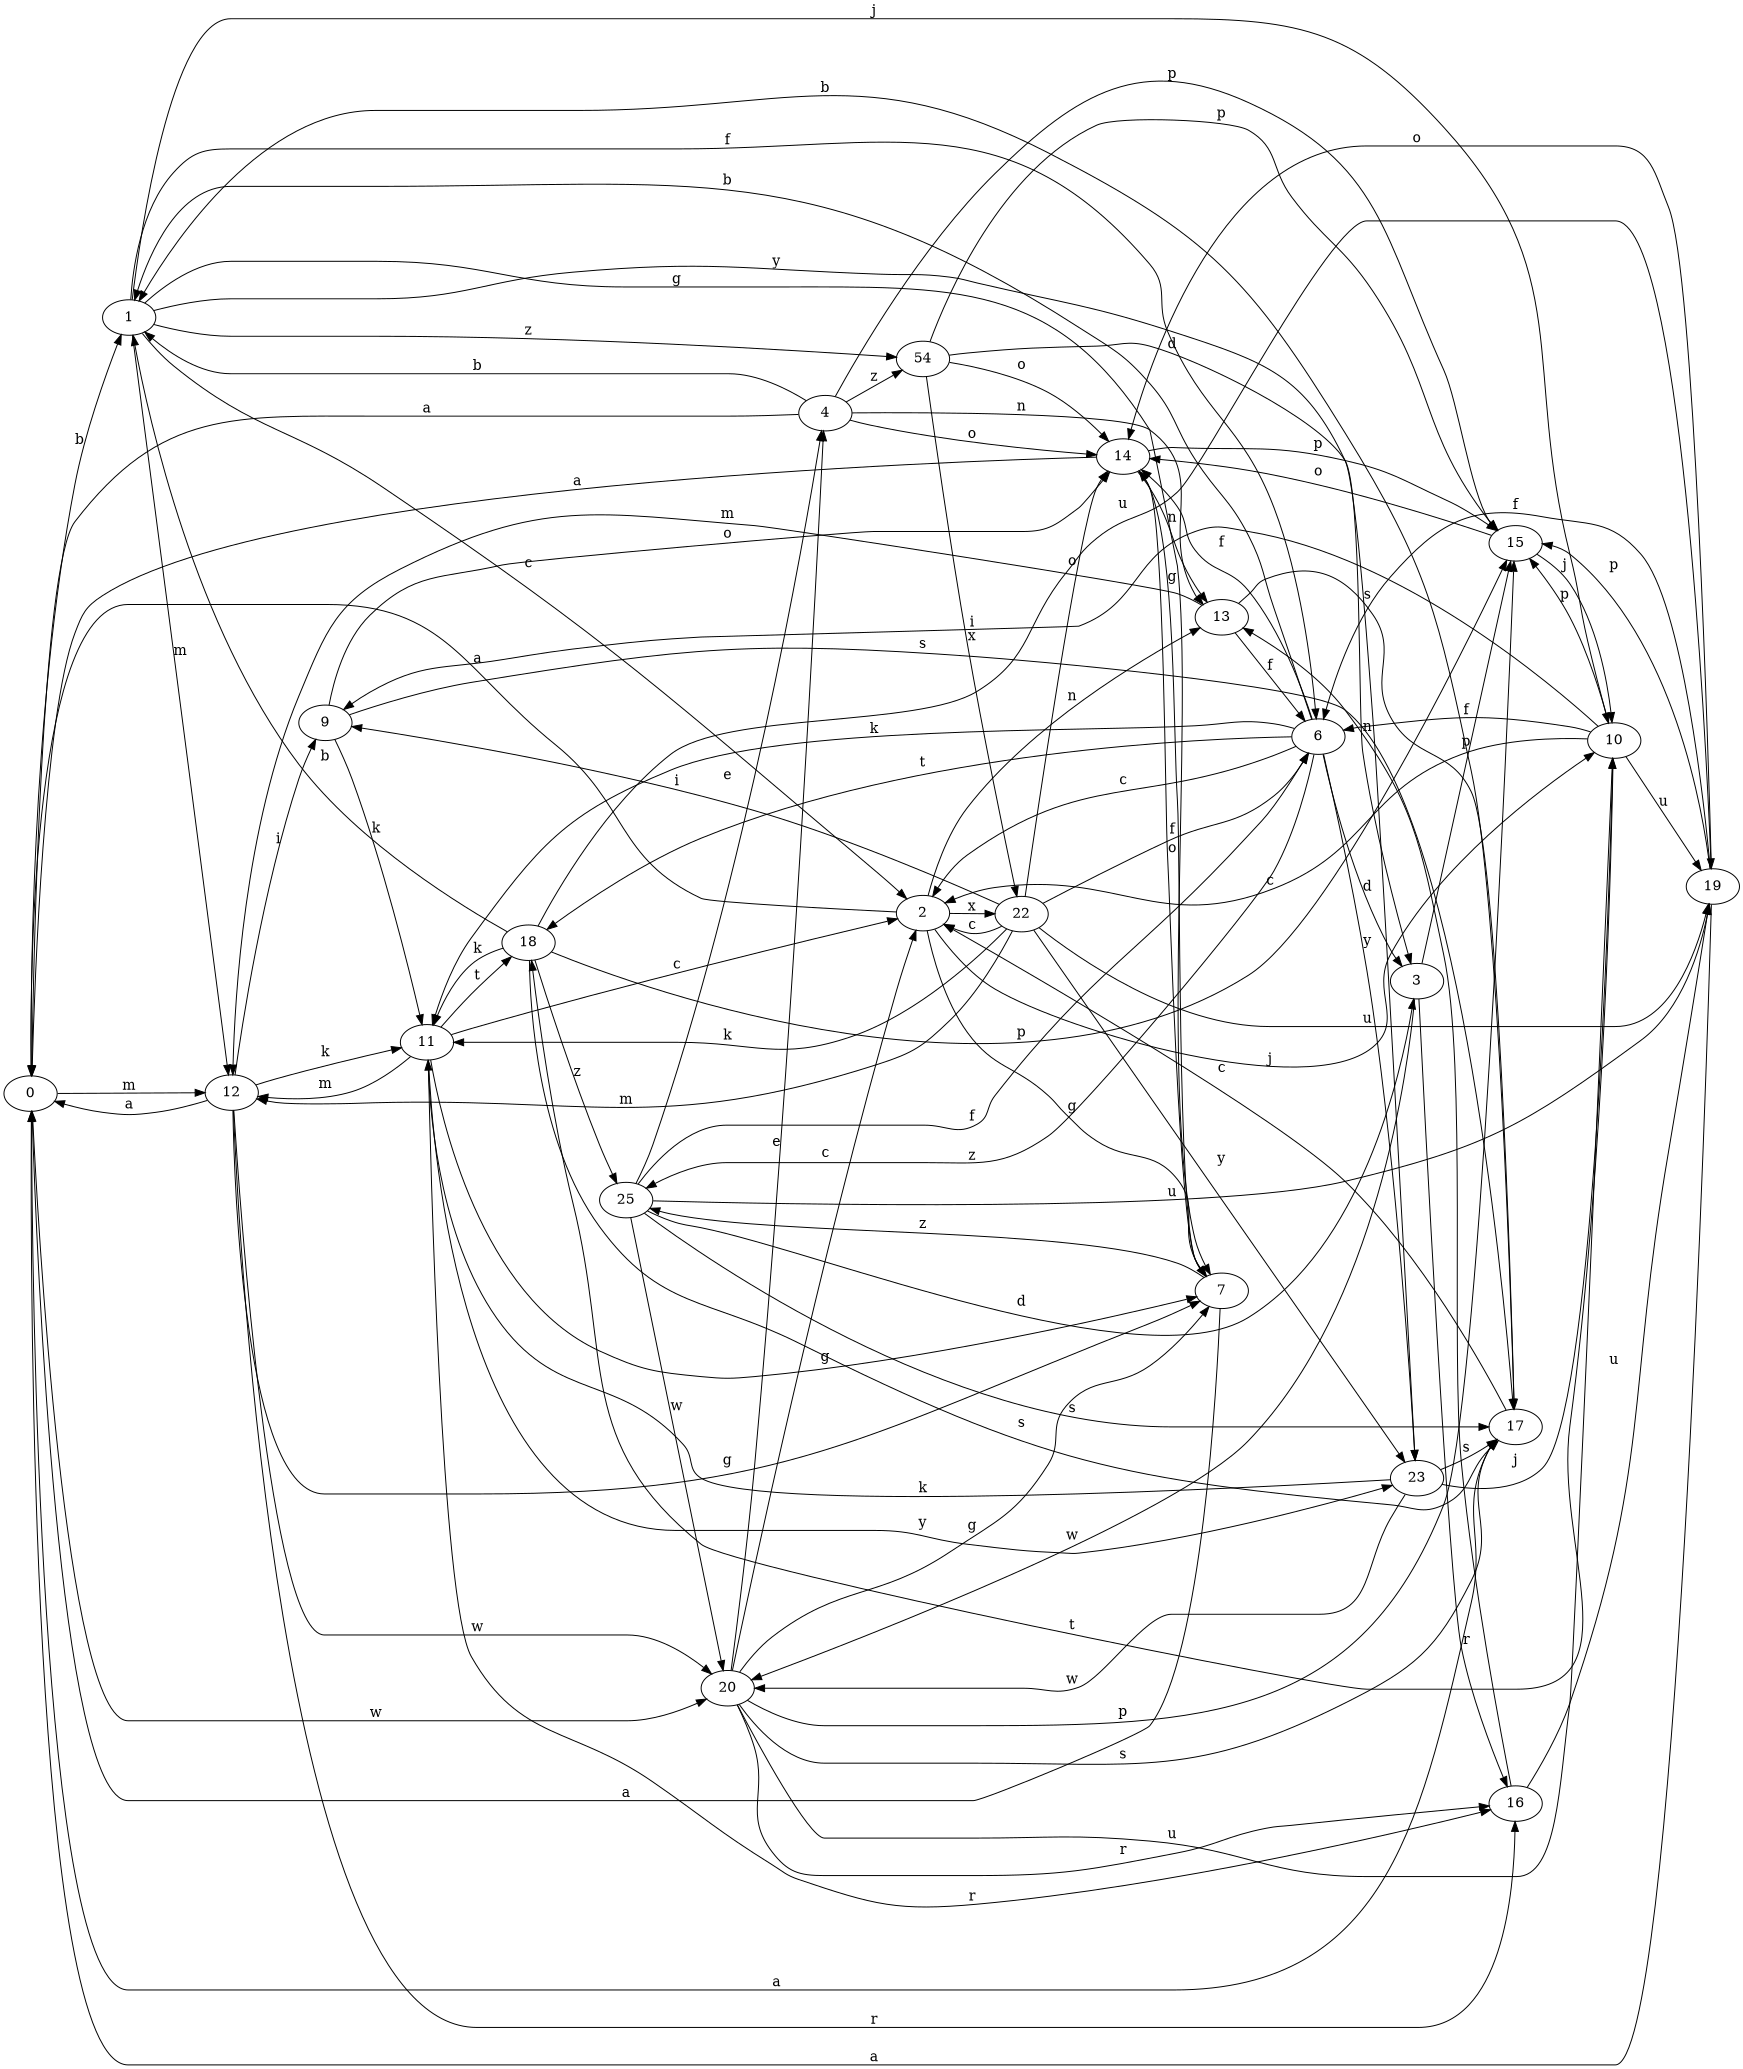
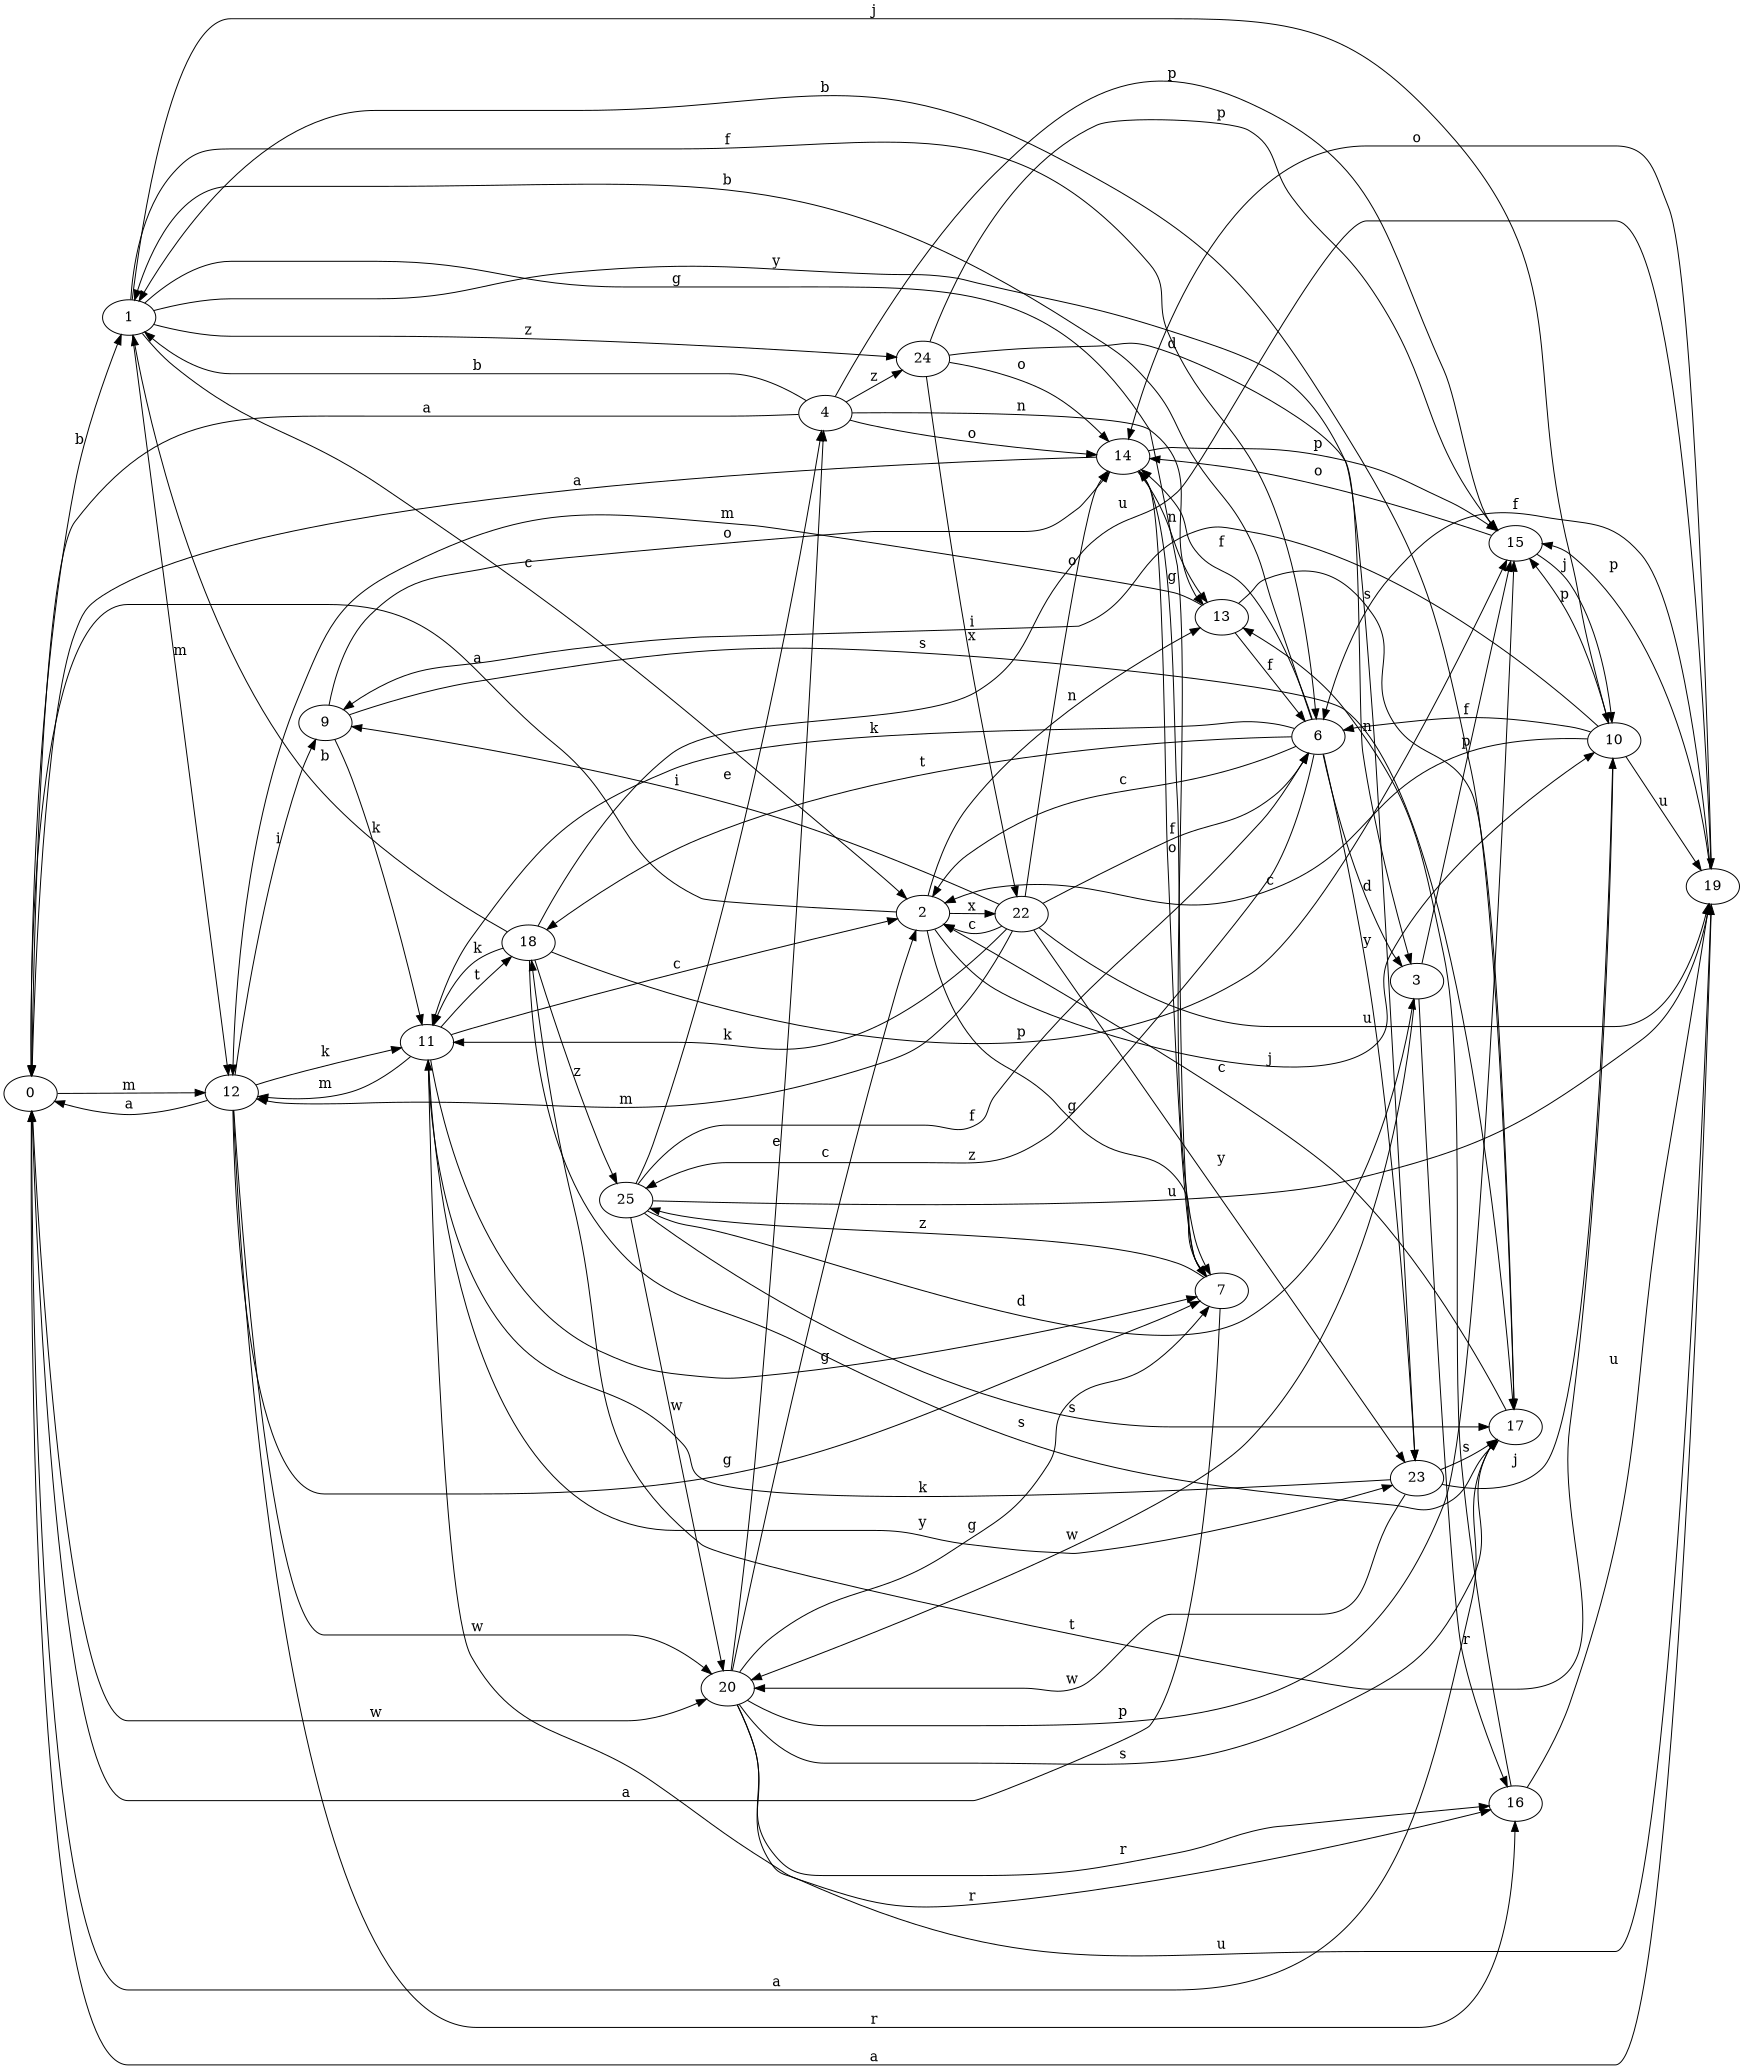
node "54": label "54" -> "24"
edge "20" -> "10": now "20" -> "19"
